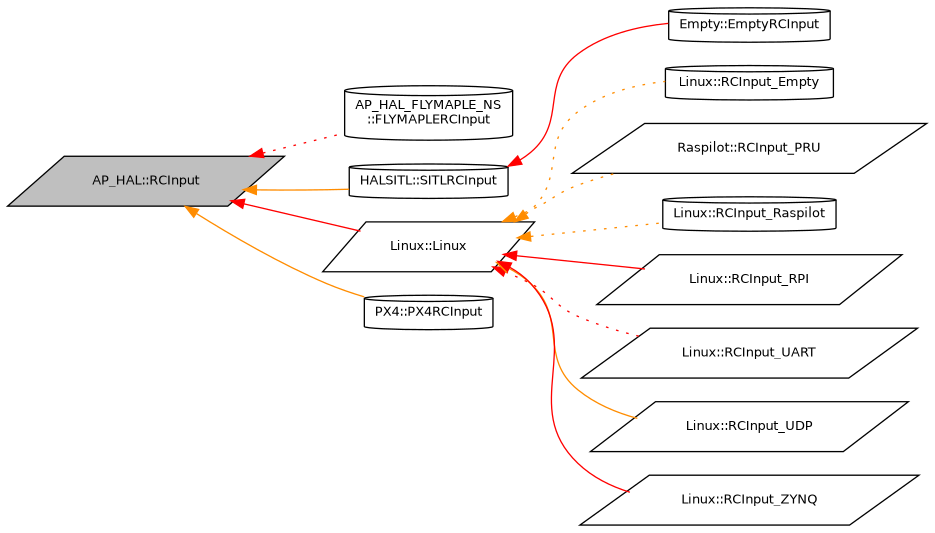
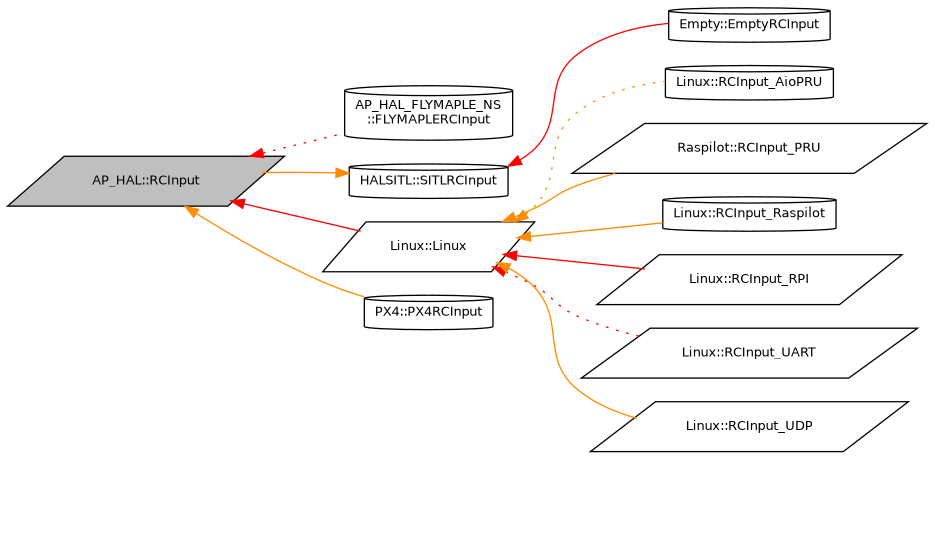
node "Linux::RCInput_Empty": label "Linux::RCInput_Empty" -> "Linux::RCInput_AioPRU"
edge "HALSITL::SITLRCInput" -> "AP_HAL::RCInput": reversed
edge "Raspilot::RCInput_PRU" -> "Linux::Linux": style dotted -> solid
edge "Linux::RCInput_Raspilot" -> "Linux::Linux": style dotted -> solid
node "Linux::RCInput_ZYNQ": removed
